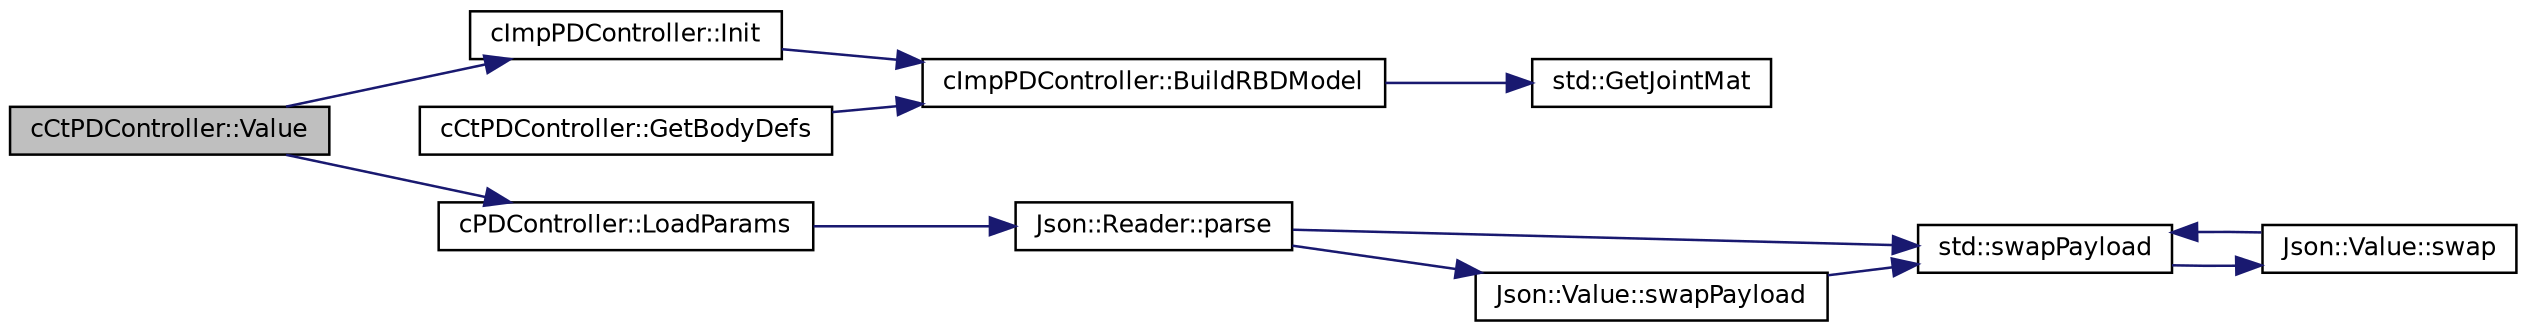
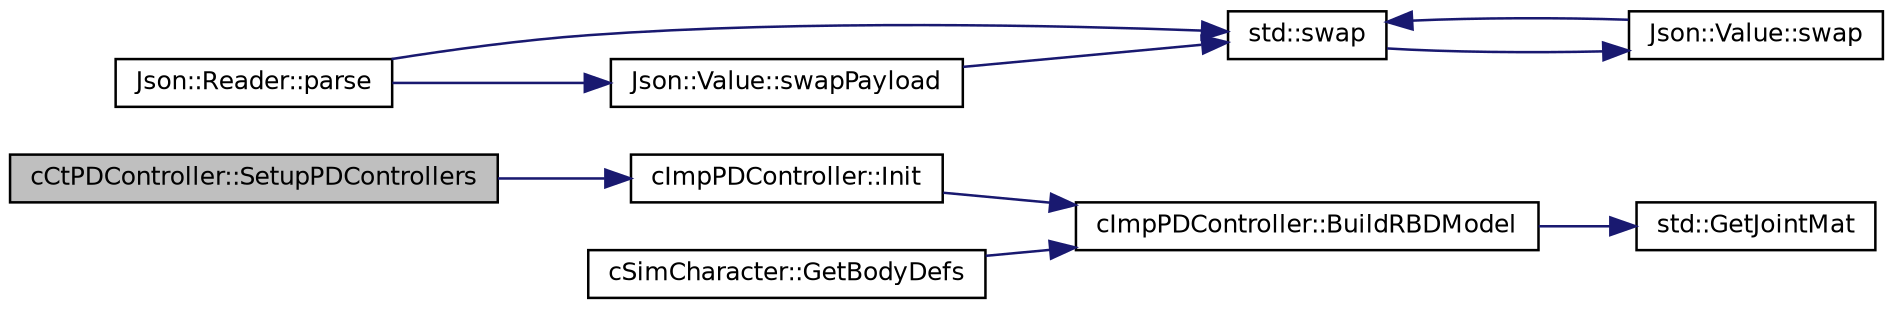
node "cCtPDController::Value": label "cCtPDController::Value" -> "cCtPDController::SetupPDControllers"
node "cCtPDController::GetBodyDefs": label "cCtPDController::GetBodyDefs" -> "cSimCharacter::GetBodyDefs"
node "cPDController::LoadParams": removed
node "std::swapPayload": label "std::swapPayload" -> "std::swap"
